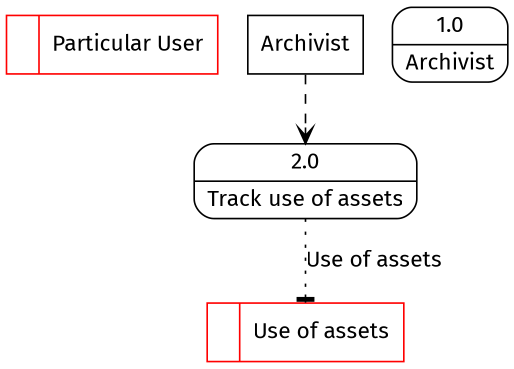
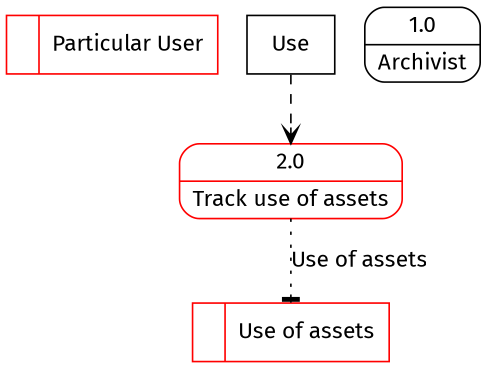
node "Archivist": label "Archivist" -> "Use"
node "2.0": color black -> red
